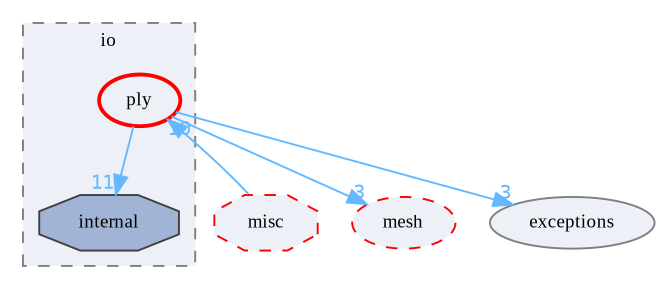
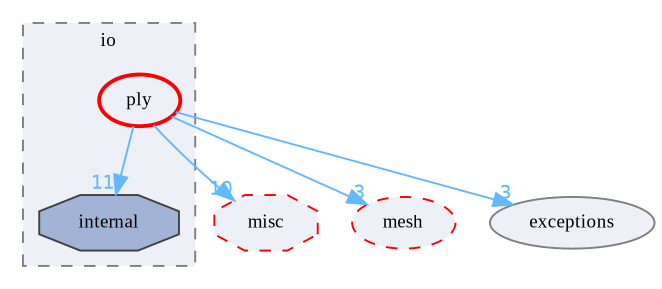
edge "misc" -> "ply": reversed
